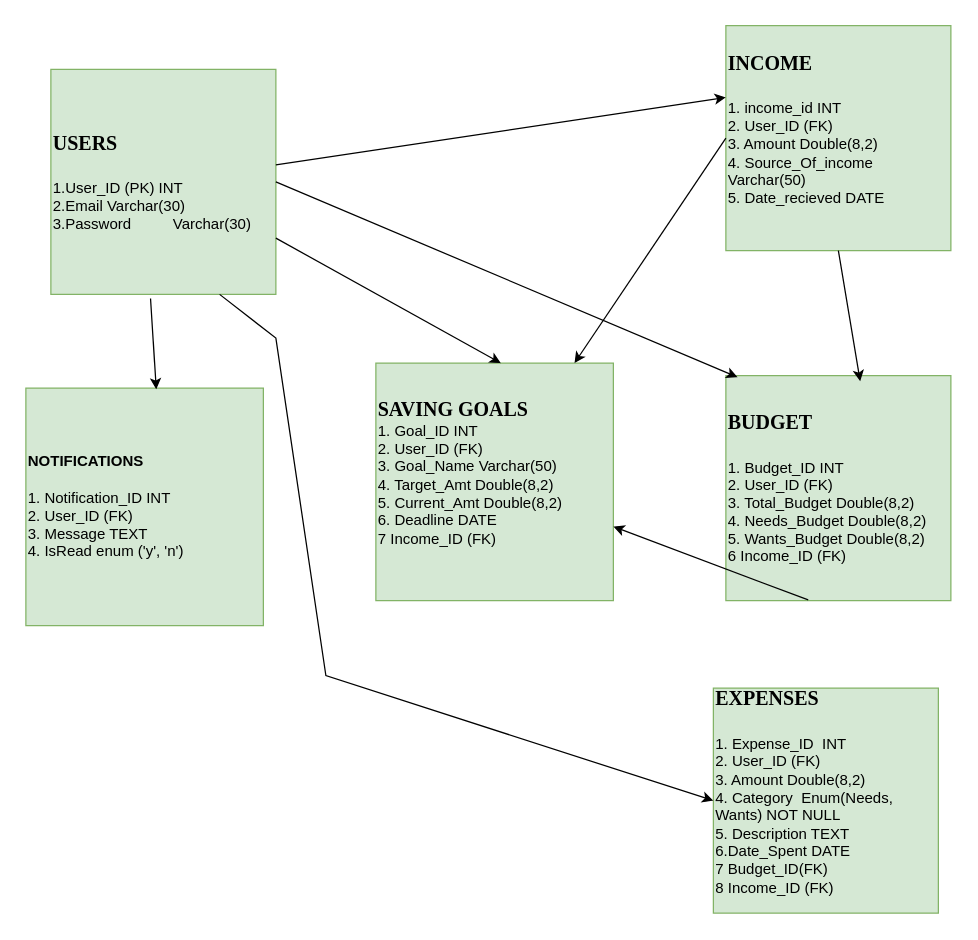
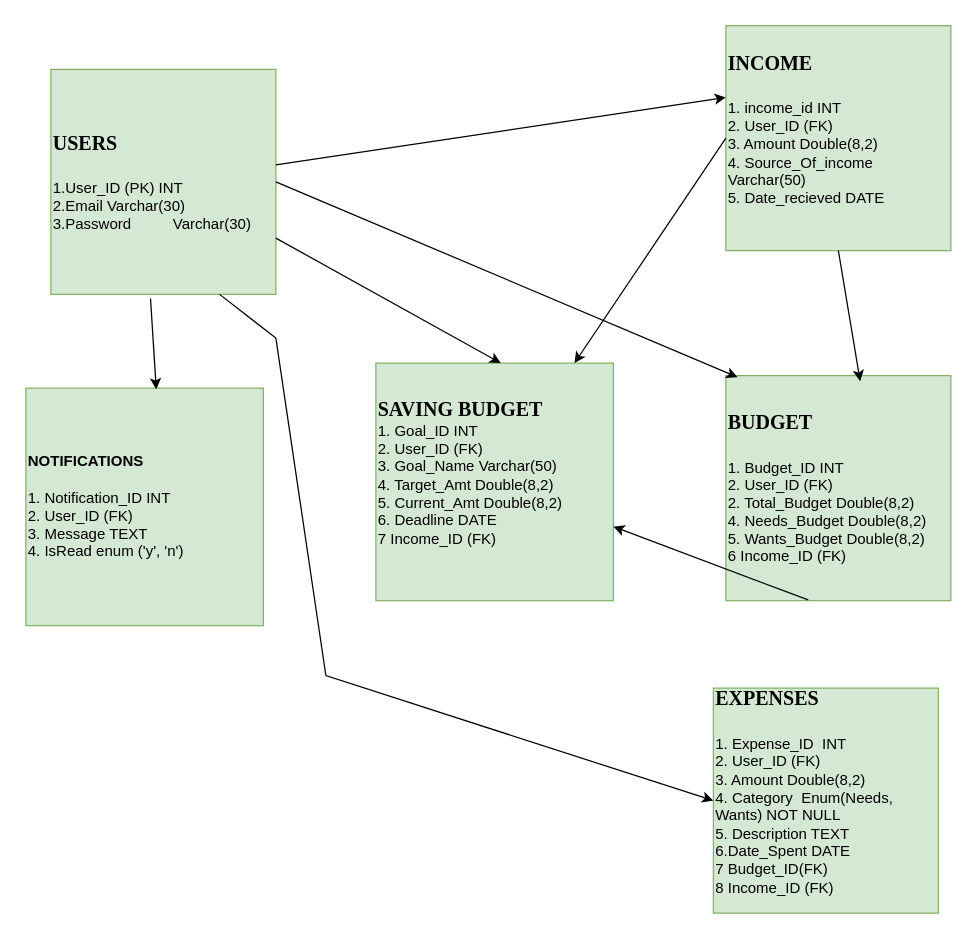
node "SAVING GOALS 1. Goal_ID INT 2. User_ID (FK) 3. Goal_Name Varchar(50) 4. Target_Amt Double(8,2) 5. Current_Amt Double(8,2) 6. Deadline DATE 7 Income_ID (FK)": label "SAVING GOALS 1. Goal_ID INT 2. User_ID (FK) 3. Goal_Name Varchar(50) 4. Target_Amt Double(8,2) 5. Current_Amt Double(8,2) 6. Deadline DATE 7 Income_ID (FK)" -> "SAVING BUDGET 1. Goal_ID INT 2. User_ID (FK) 3. Goal_Name Varchar(50) 4. Target_Amt Double(8,2) 5. Current_Amt Double(8,2) 6. Deadline DATE 7 Income_ID (FK)"
node "BUDGET 1. Budget_ID INT 2. User_ID (FK) 3. Total_Budget Double(8,2) 4. Needs_Budget Double(8,2) 5. Wants_Budget Double(8,2) 6 Income_ID (FK)": label "BUDGET 1. Budget_ID INT 2. User_ID (FK) 3. Total_Budget Double(8,2) 4. Needs_Budget Double(8,2) 5. Wants_Budget Double(8,2) 6 Income_ID (FK)" -> "BUDGET 1. Budget_ID INT 2. User_ID (FK) 2. Total_Budget Double(8,2) 4. Needs_Budget Double(8,2) 5. Wants_Budget Double(8,2) 6 Income_ID (FK)"
